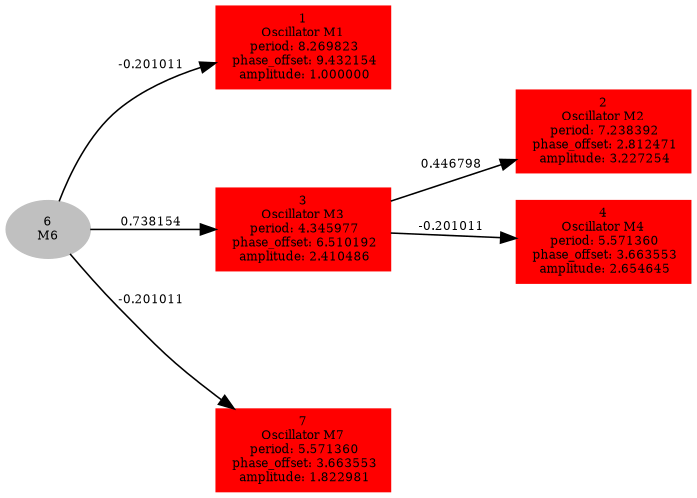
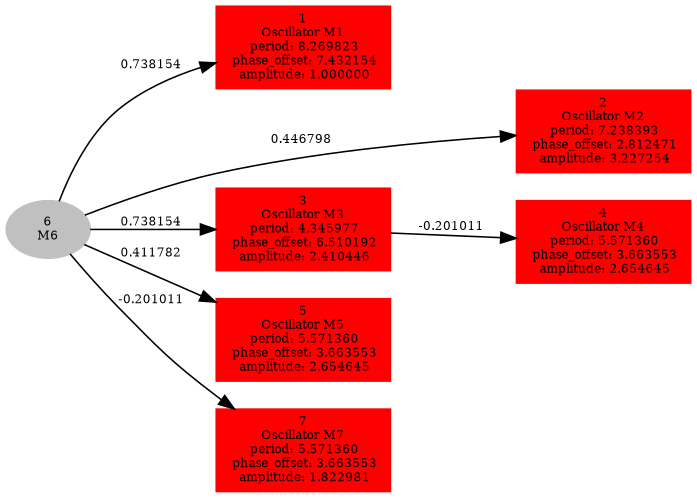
node "1": text "phase_offset: 9.432154" -> "phase_offset: 7.432154"
edge "6" -> "1": label "-0.201011 " -> "0.738154 "
node "2": text "period: 7.238392" -> "period: 7.238393"
edge "3" -> "2": now "6" -> "2"
node "3": text "amplitude: 2.410486" -> "amplitude: 2.410446"
node "5": added
